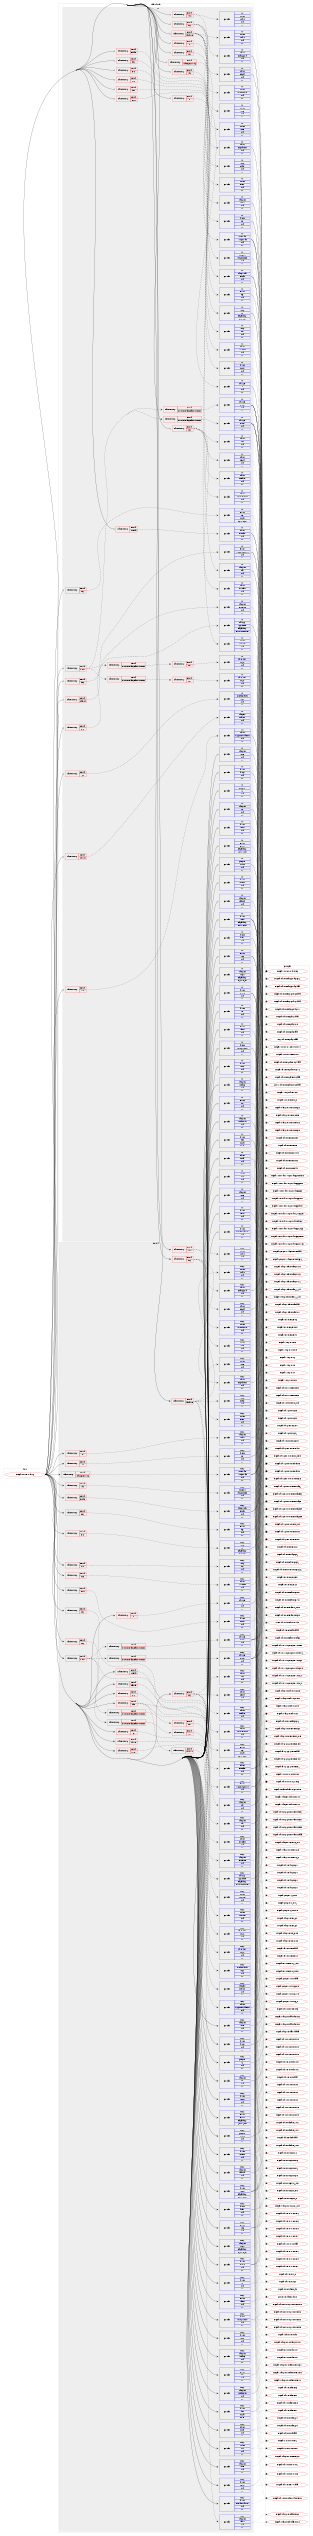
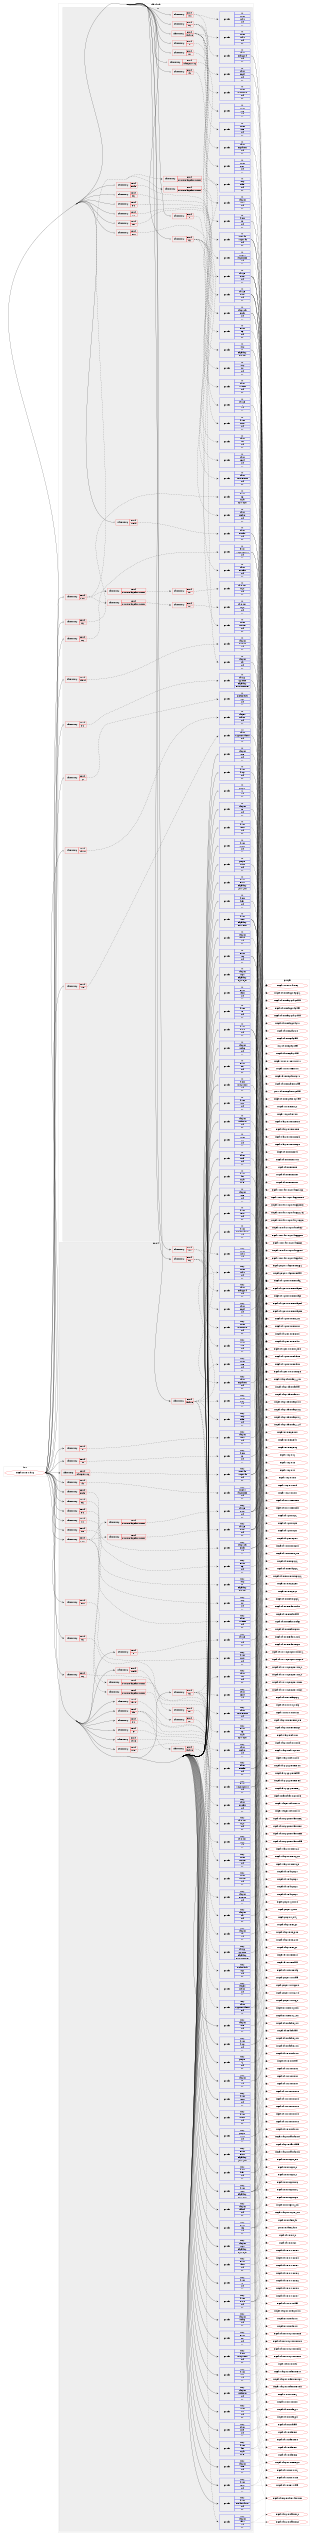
node "portage://dev-db/postgresql-15.7-r2": removed
node "libogg://dev-db/postgresql-12.19-r2": label "libogg://dev-db/postgresql-12.19-r2" -> "portage://dev-db/postgresql-12.19-r2"
node "portage://media-sci/libpng-1.6.40-r1": label "portage://media-sci/libpng-1.6.40-r1" -> "portage://media-libs/libpng-1.6.40-r1"
node "portage://dev-libs/double-conversion-3.3.0": label "portage://dev-libs/double-conversion-3.3.0" -> "portage://dev-gdal/double-conversion-3.3.0"
node "portage://media-single/freeglut-3.4.0": label "portage://media-single/freeglut-3.4.0" -> "portage://media-libs/freeglut-3.4.0"
